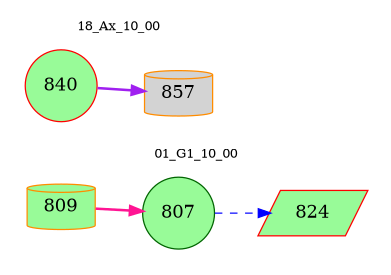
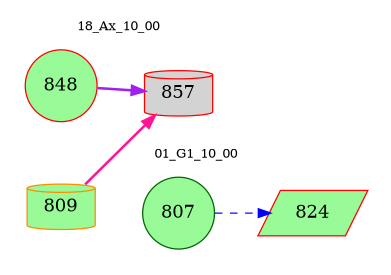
node "840": label "840" -> "848"
node "857": color darkorange -> red
edge "809" -> "807": now "809" -> "857"
